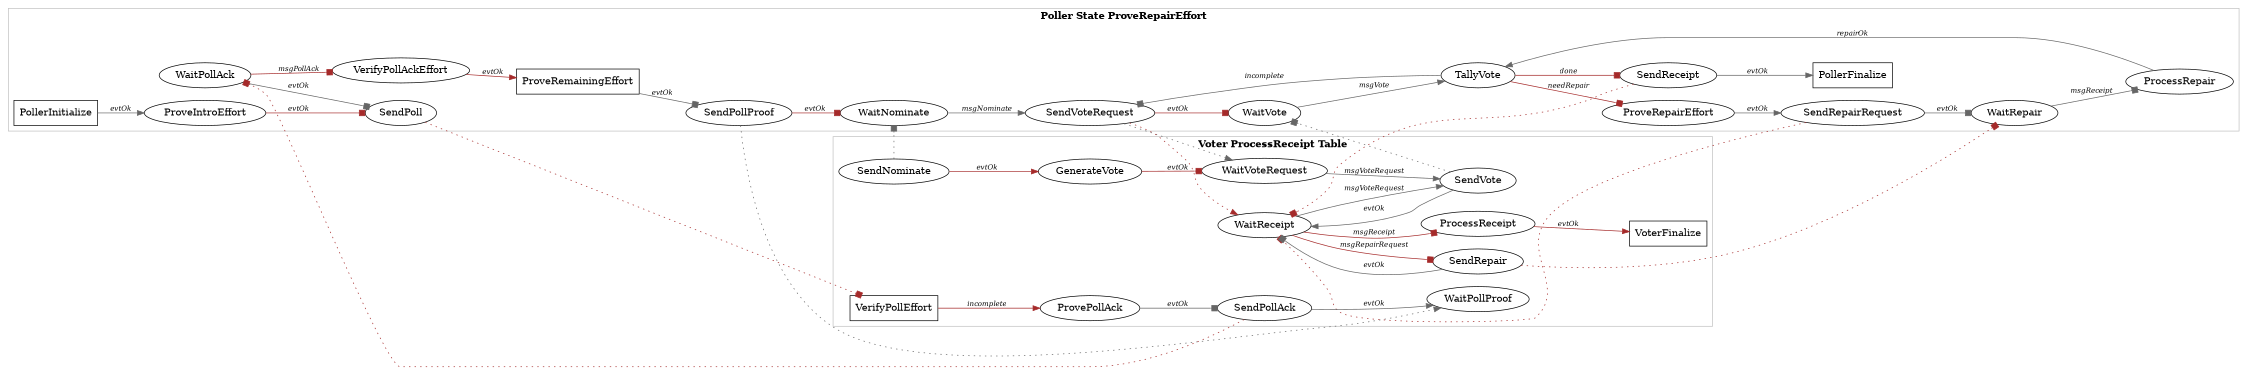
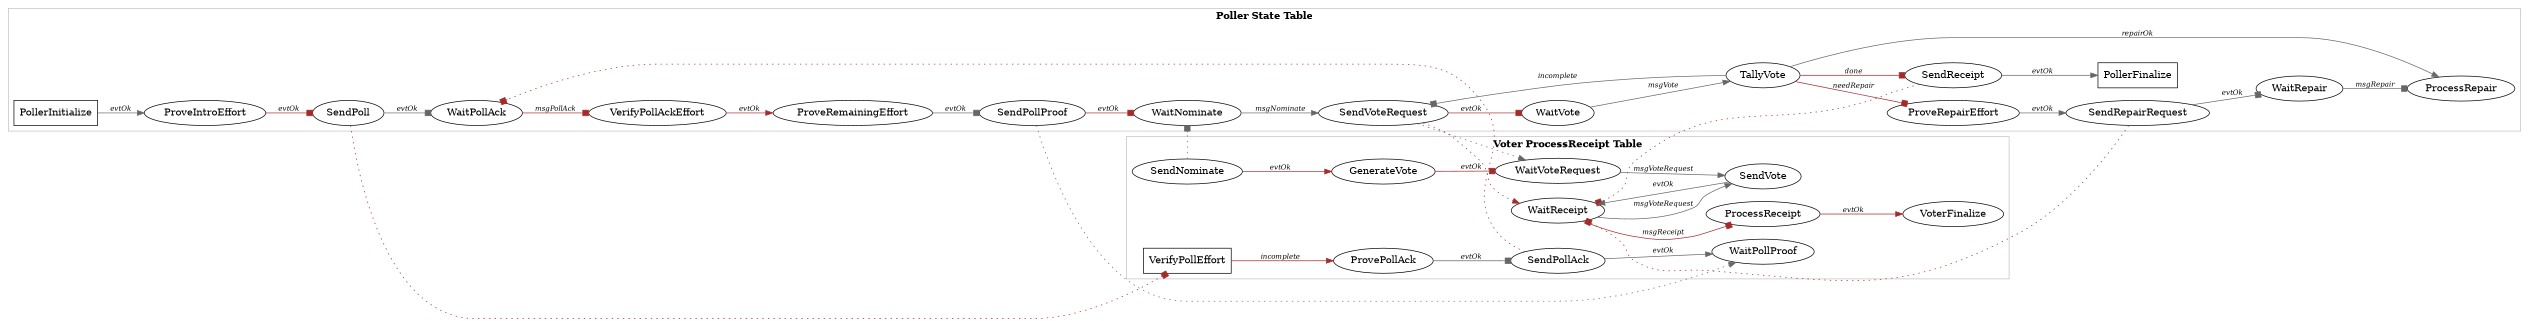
cluster "Poller State ProveRepairEffort": label "Poller State ProveRepairEffort" -> "Poller State Table"
edge "ProcessRepair" -> "TallyVote": reversed
node "ProveRemainingEffort": shape box -> ellipse
edge "WaitRepair" -> "ProcessRepair": label "msgReceipt" -> "msgRepair"
edge "WaitPollAck" -> "SendPoll": reversed
edge "SendVote" -> "WaitVote": removed
node "VoterFinalize": shape box -> ellipse
node "SendRepair": removed
